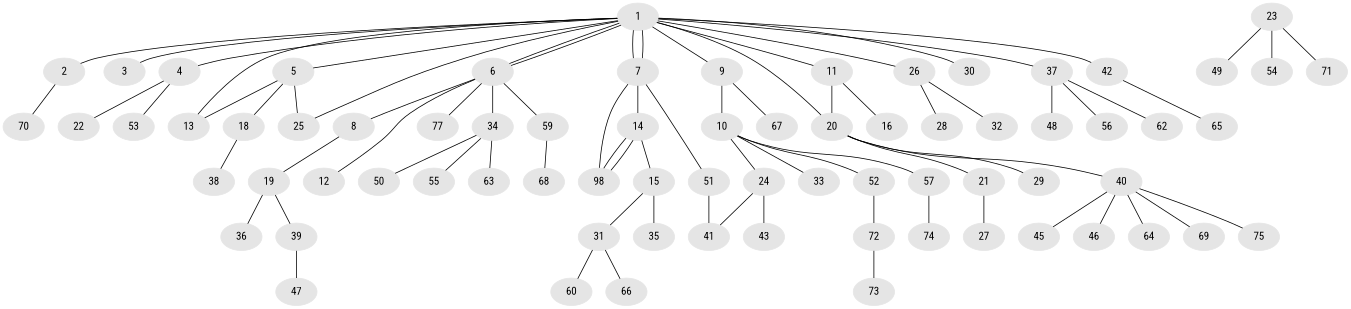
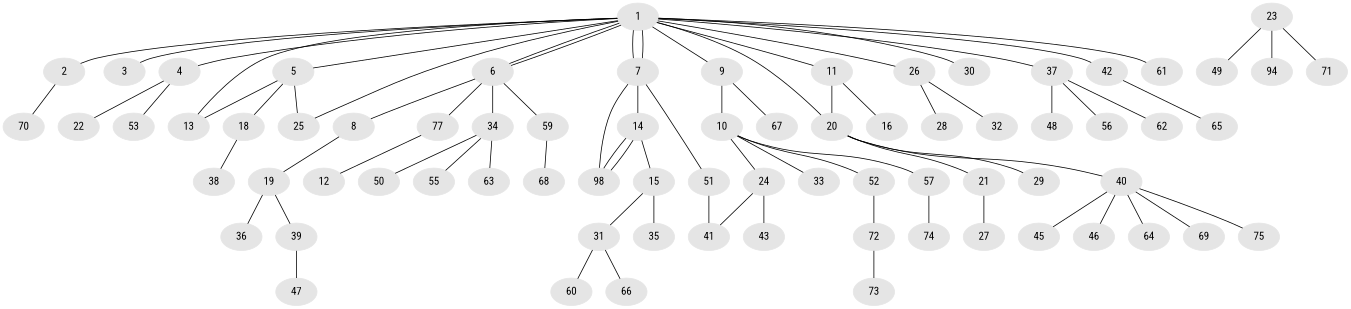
node "61": added
node "54": label "54" -> "94"
edge "6" -- "12": now "77" -- "12"
